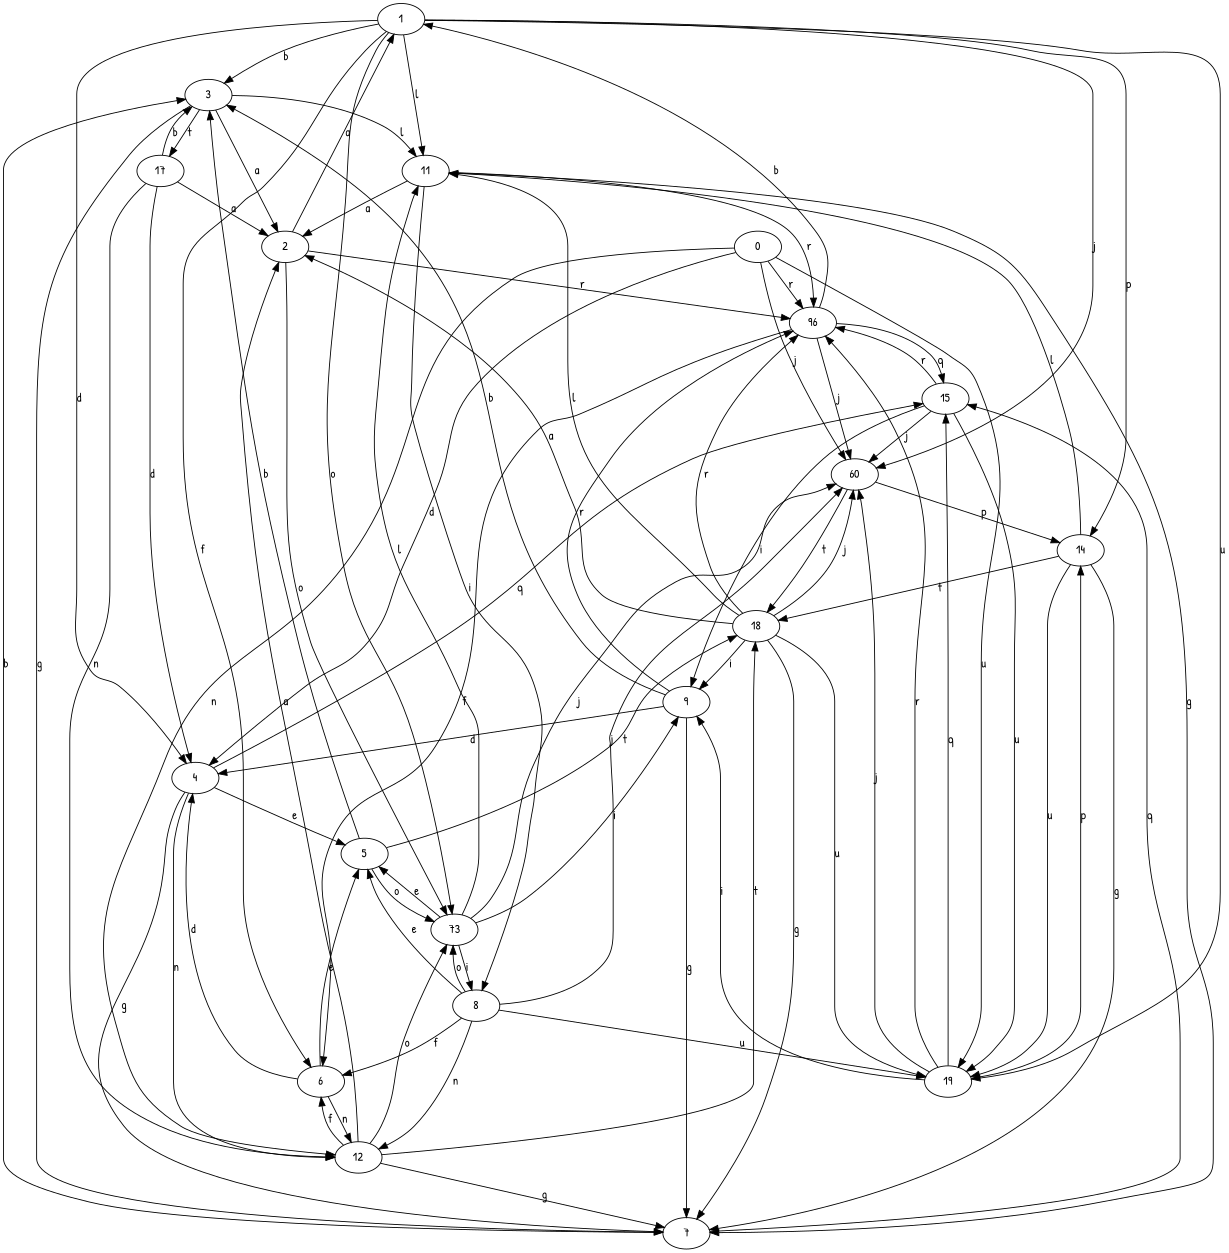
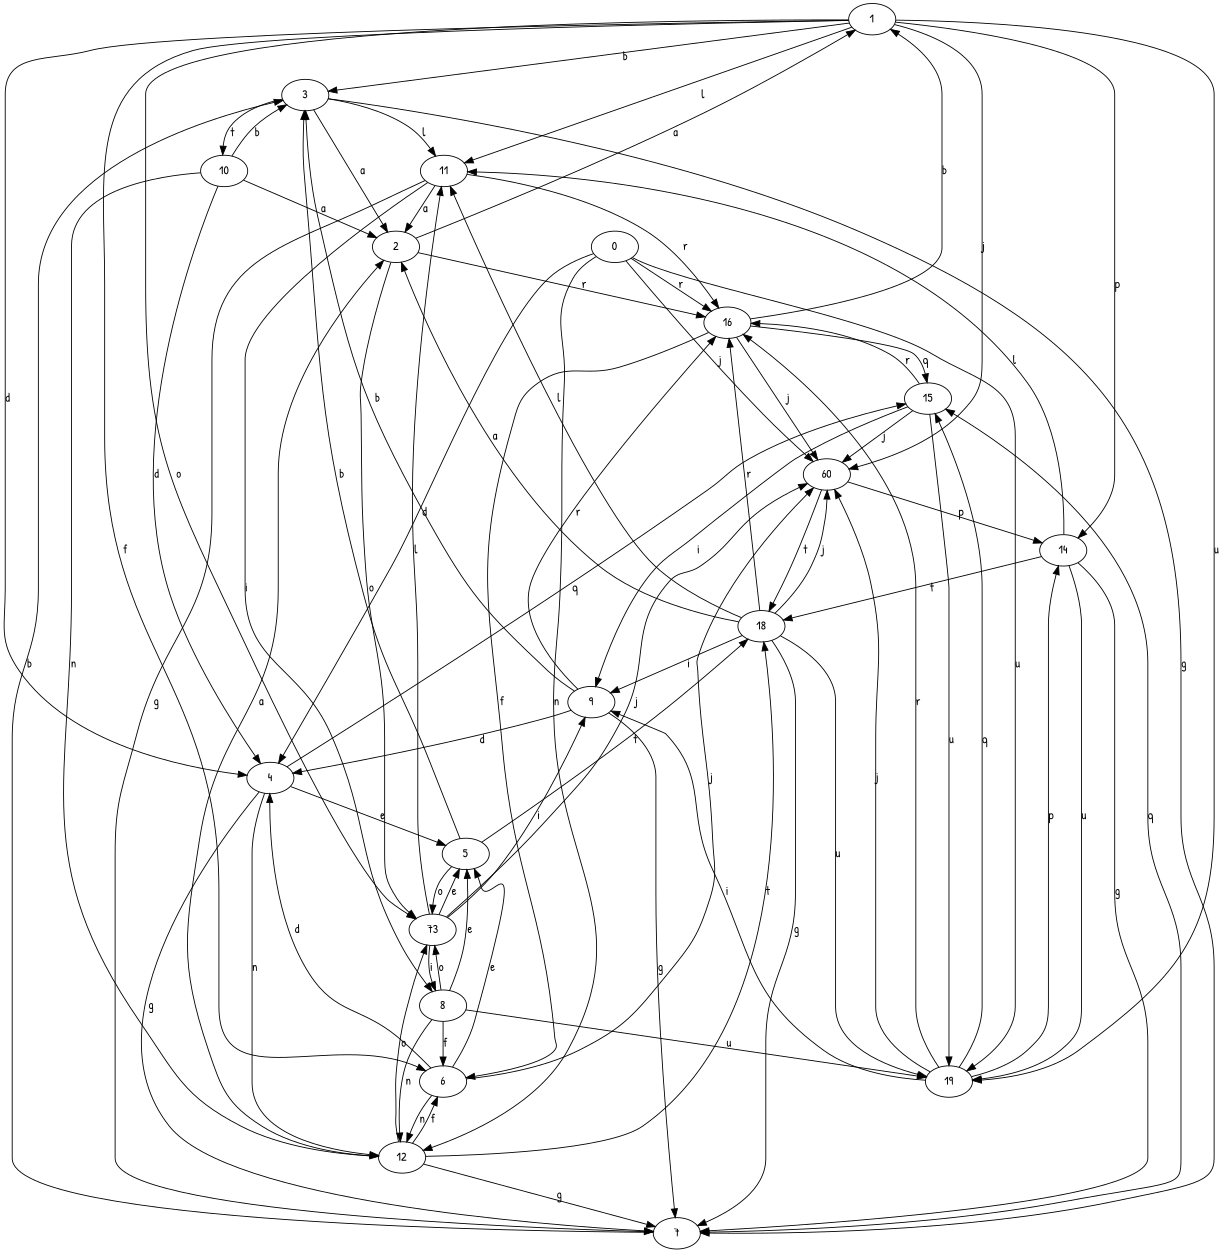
node "17": label "17" -> "10"
node "96": label "96" -> "16"
edge "8" -> "60": now "6" -> "60"
